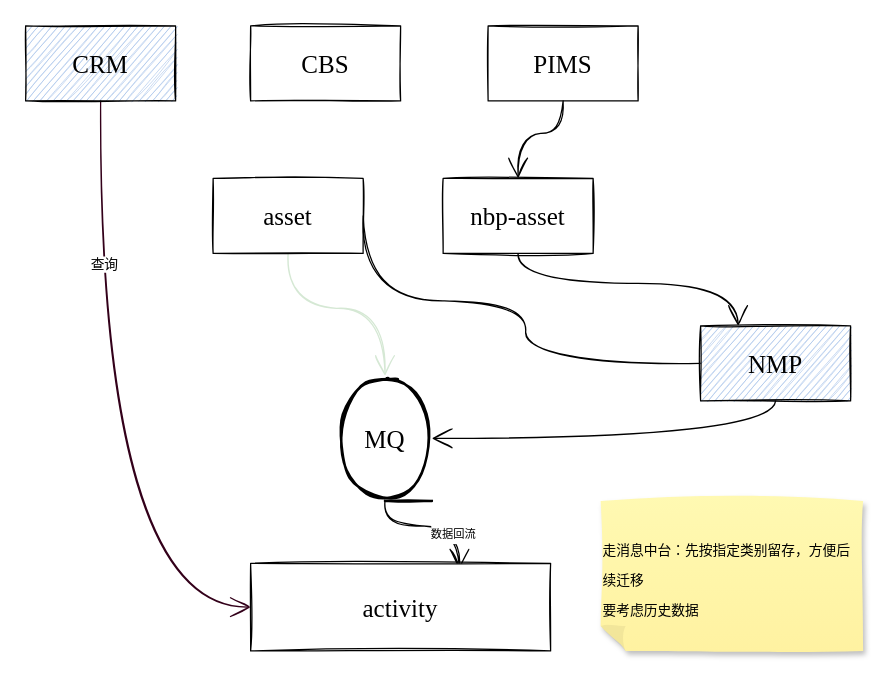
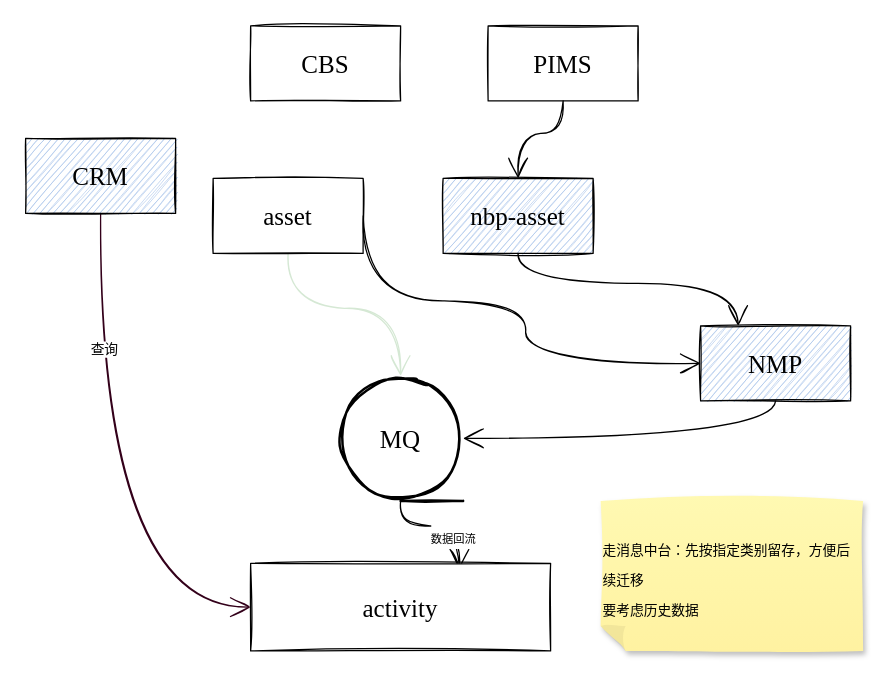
node "CRM": moved (101, 63) -> (101, 176)
node "nbp-asset": fillcolor #ffffff -> #a9c4eb
edge "asset" -- "NMP": arrowhead none -> open
node "MQ": size 94x125 -> 125x125
